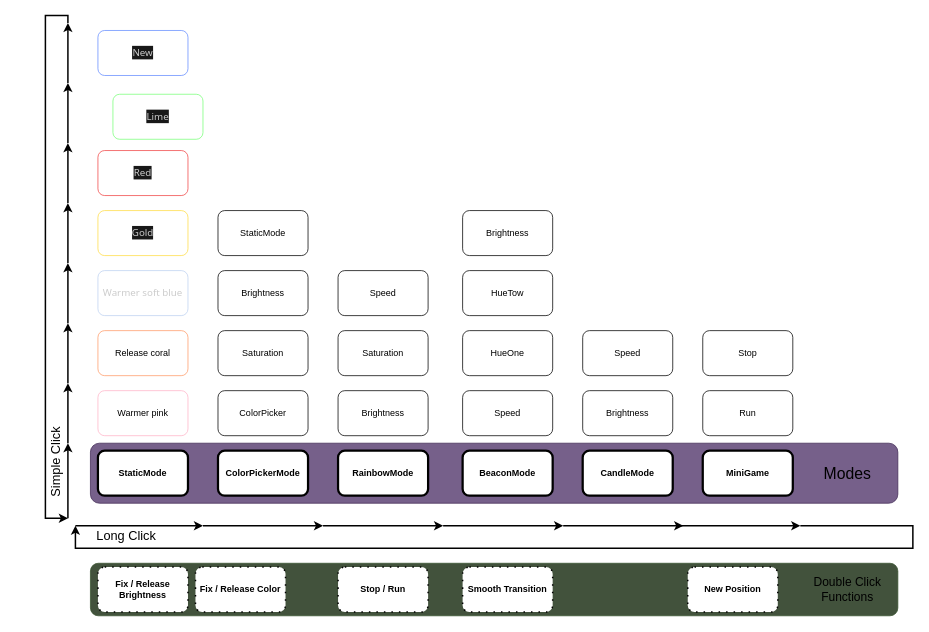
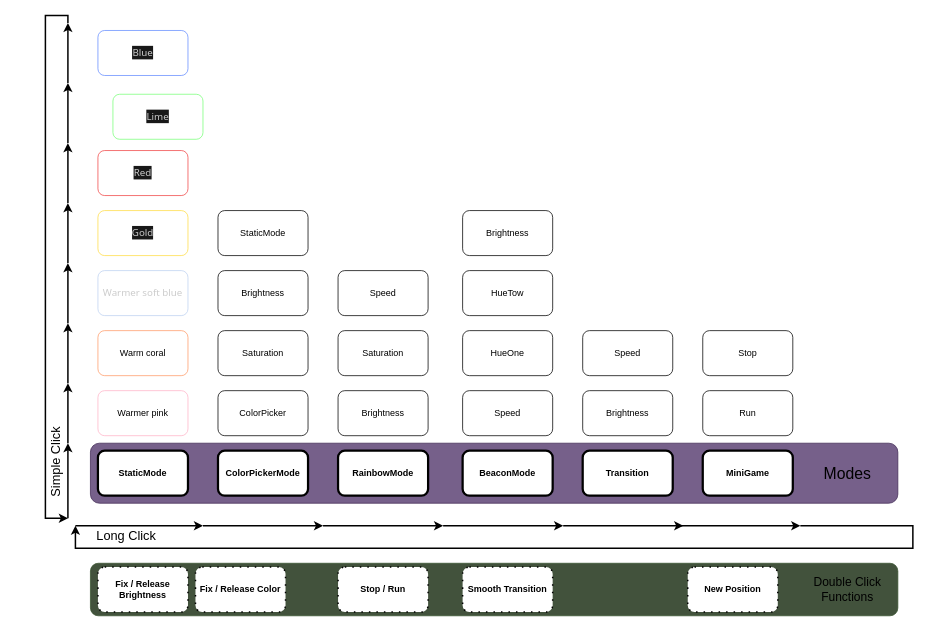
node "New": label "New" -> "Blue"
node "Release coral": label "Release coral" -> "Warm coral"
node "CandleMode": label "CandleMode" -> "Transition"
